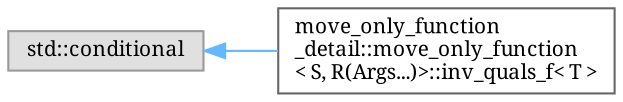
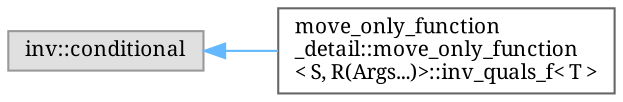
node "std::conditional": label "std::conditional" -> "inv::conditional"
